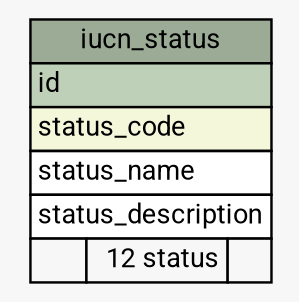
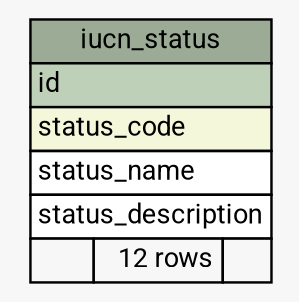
node "iucn_status": text "12 status" -> "12 rows"
